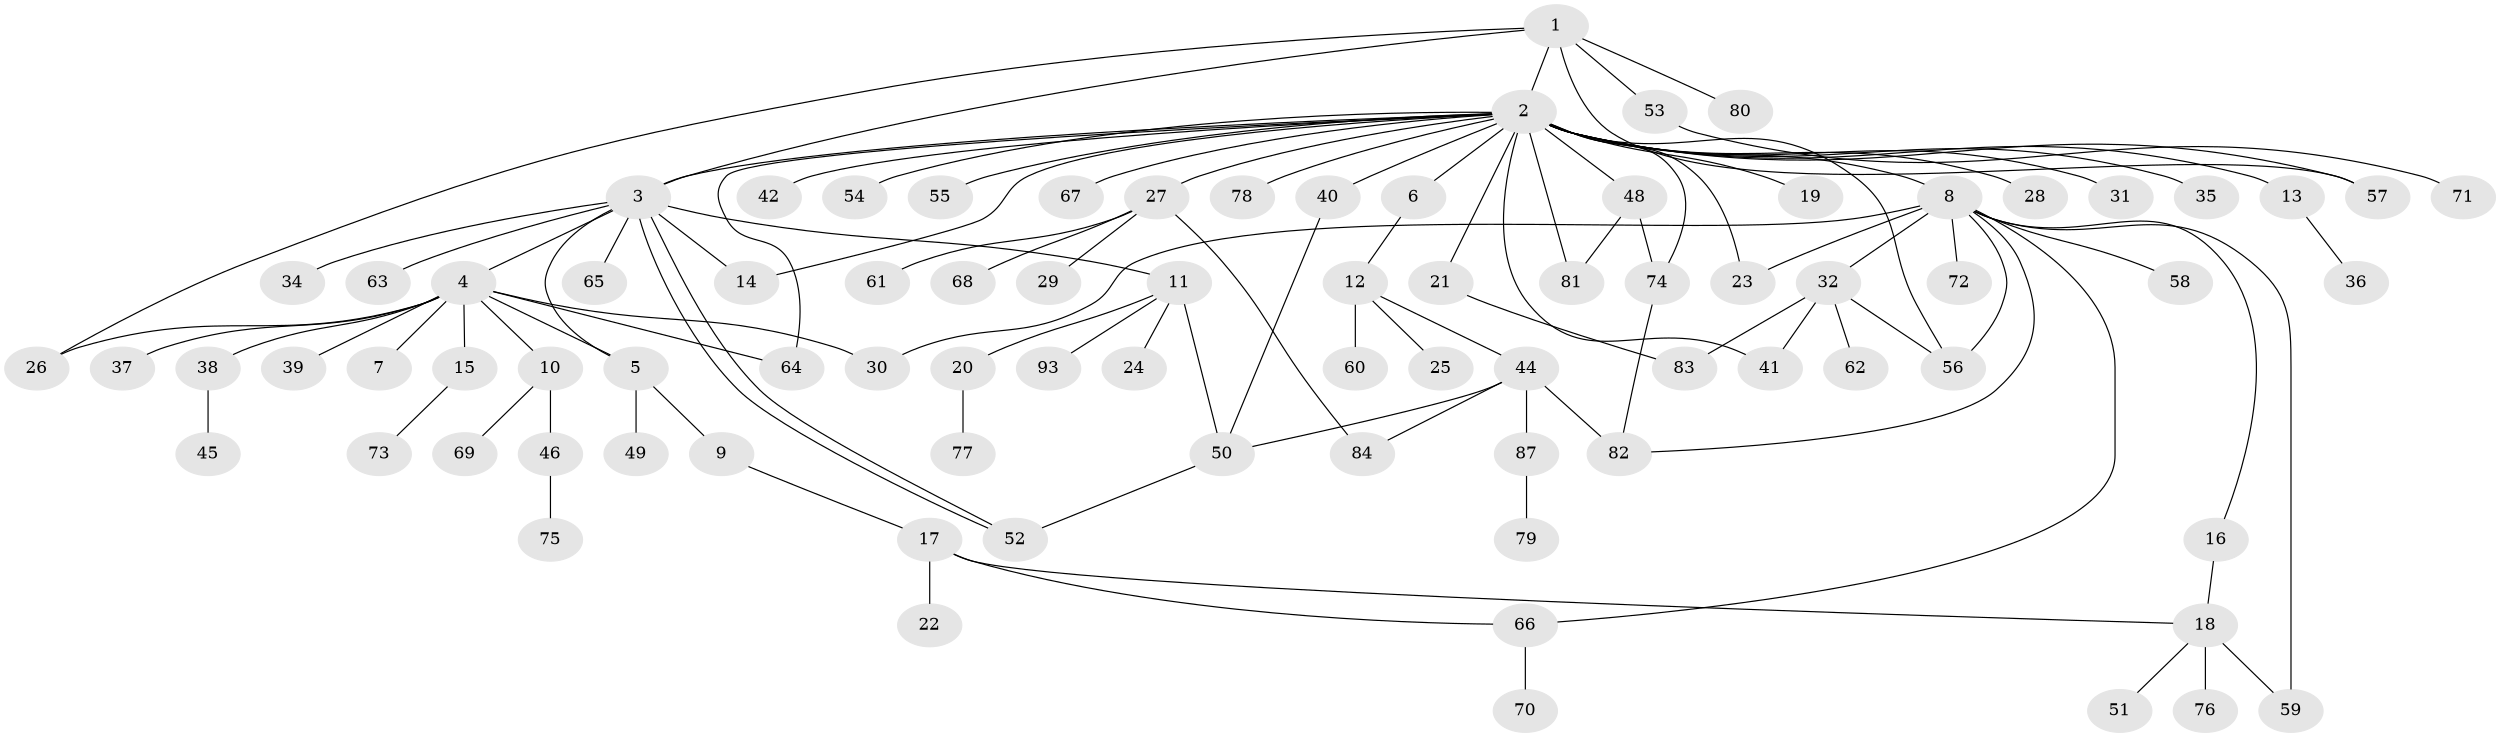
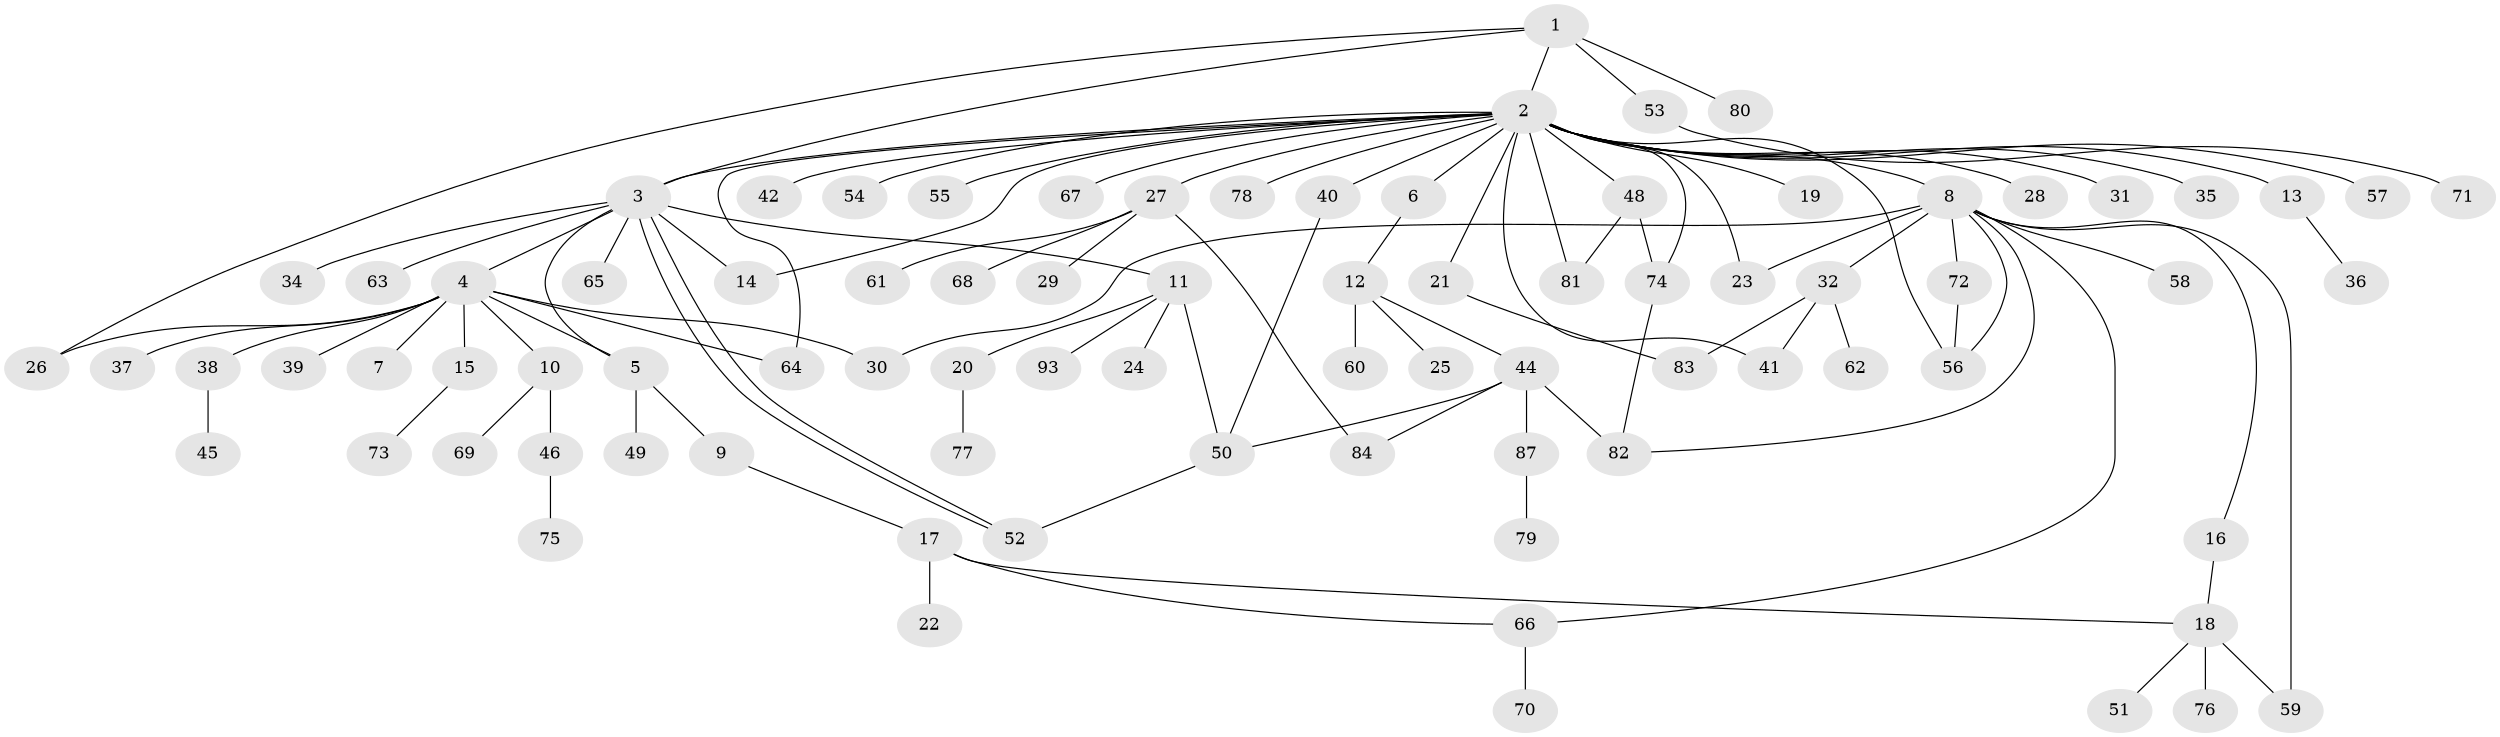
edge "1" -- "57": removed
edge "32" -- "56": now "72" -- "56"
